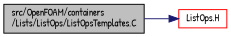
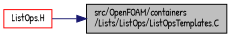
edge "src/OpenFOAM/containers /Lists/ListOps/ListOpsTemplates.C" -> "ListOps.H": reversed
